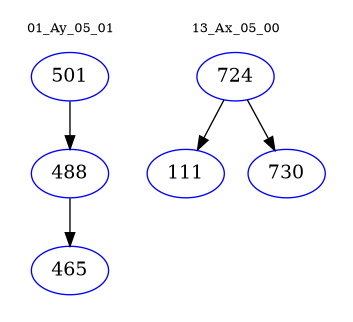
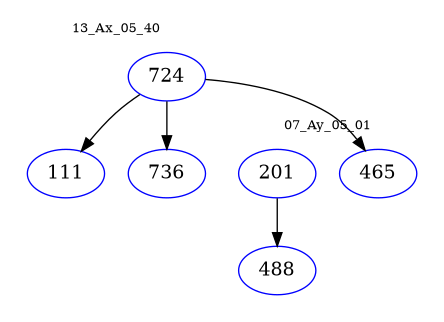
cluster "01_Ay_05_01": label "01_Ay_05_01" -> "07_Ay_05_01"
cluster "13_Ax_05_00": label "13_Ax_05_00" -> "13_Ax_05_40"
node "501": label "501" -> "201"
node "730": label "730" -> "736"
edge "488" -> "465": now "724" -> "465"
